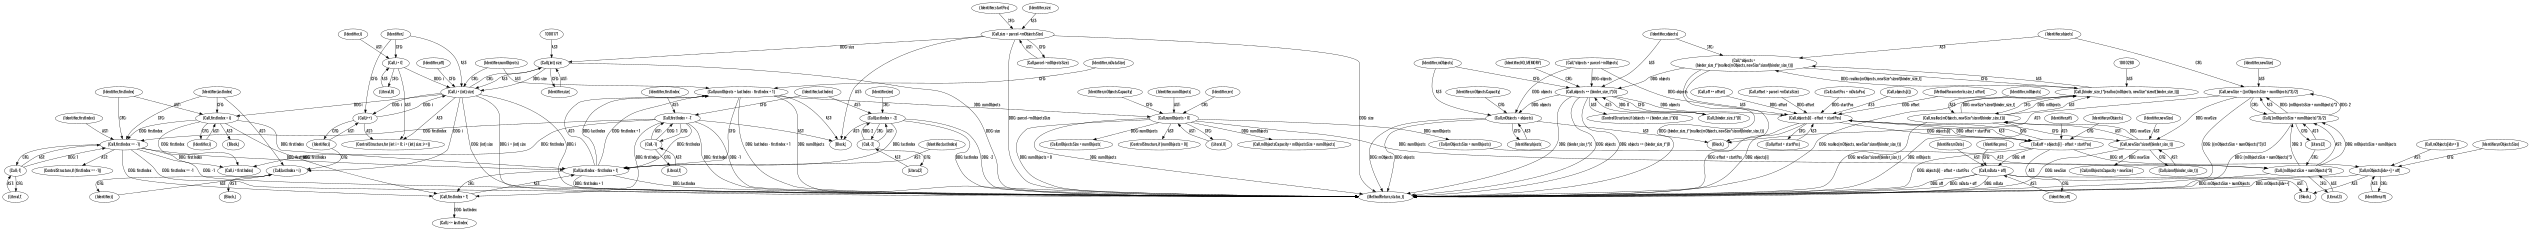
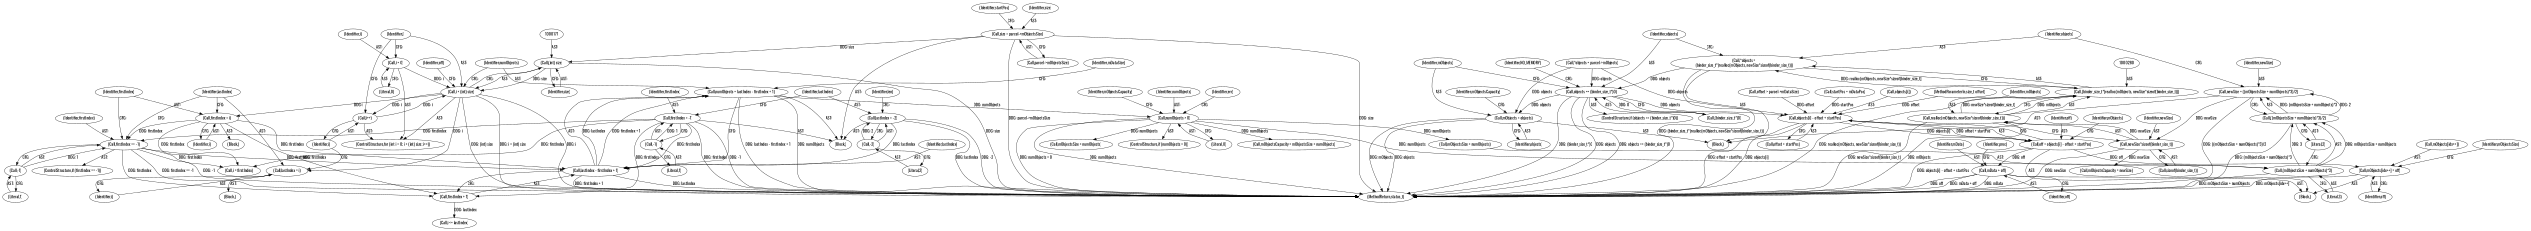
node "(Call,off >= offset)": removed
